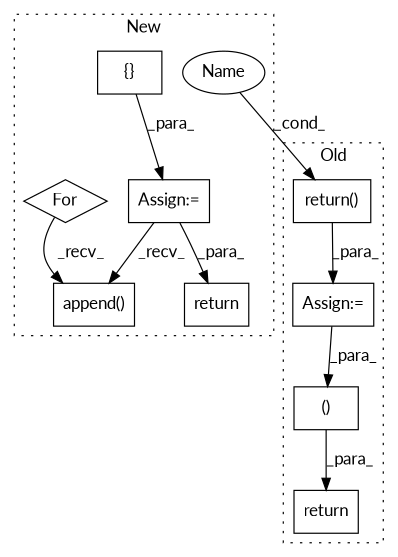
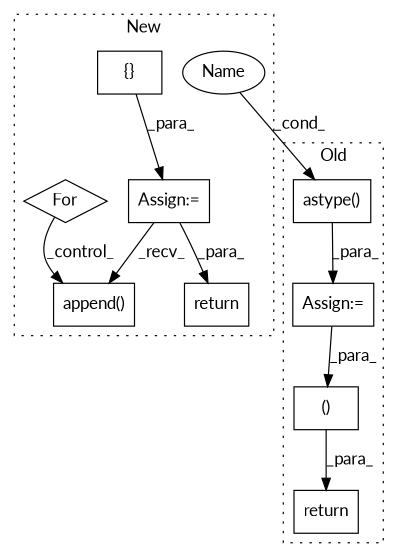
node "return()": label "return()" -> "astype()"
edge "For" -> "append()": label "_recv_" -> "_control_"
